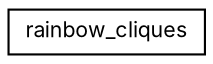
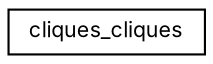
node "rainbow_cliques": label "rainbow_cliques" -> "cliques_cliques"
